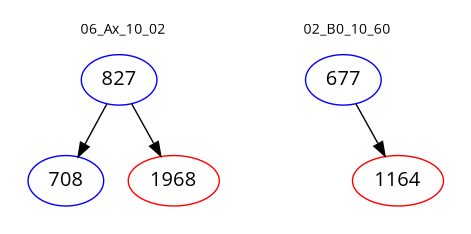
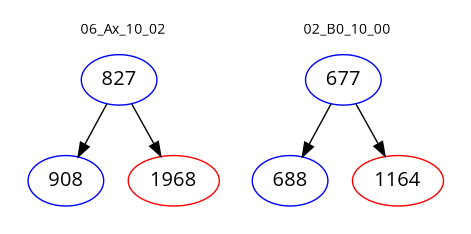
cluster "02_B0_10_60": label "02_B0_10_60" -> "02_B0_10_00"
node "708": label "708" -> "908"
node "688": added
